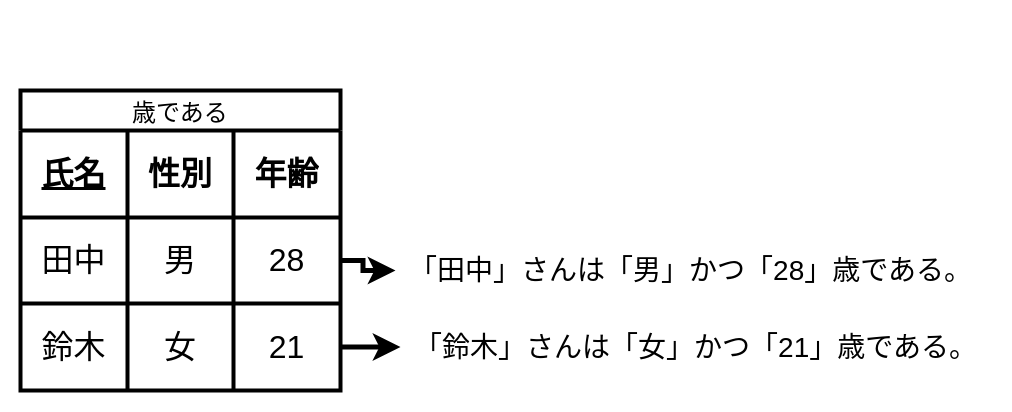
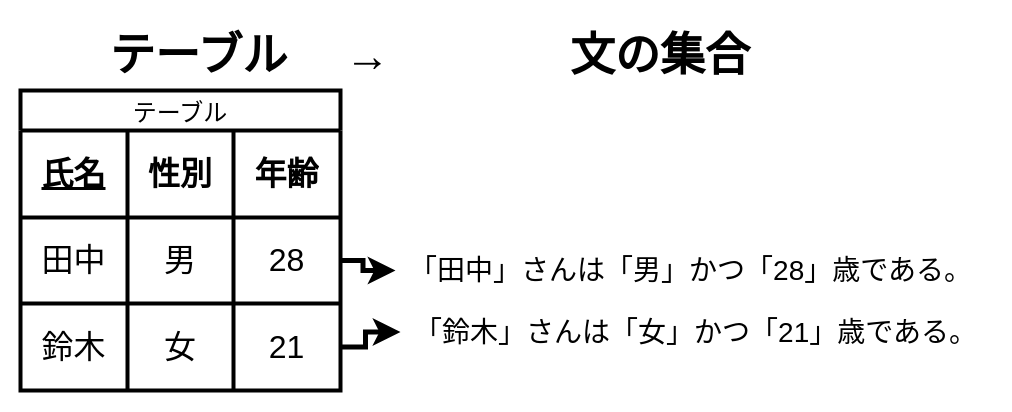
node "テーブル → 文の集合": added
node "歳である": label "歳である" -> "テーブル"
node "「鈴木」さんは「女」かつ「21」歳である。": moved (696, 347) -> (696, 332)
